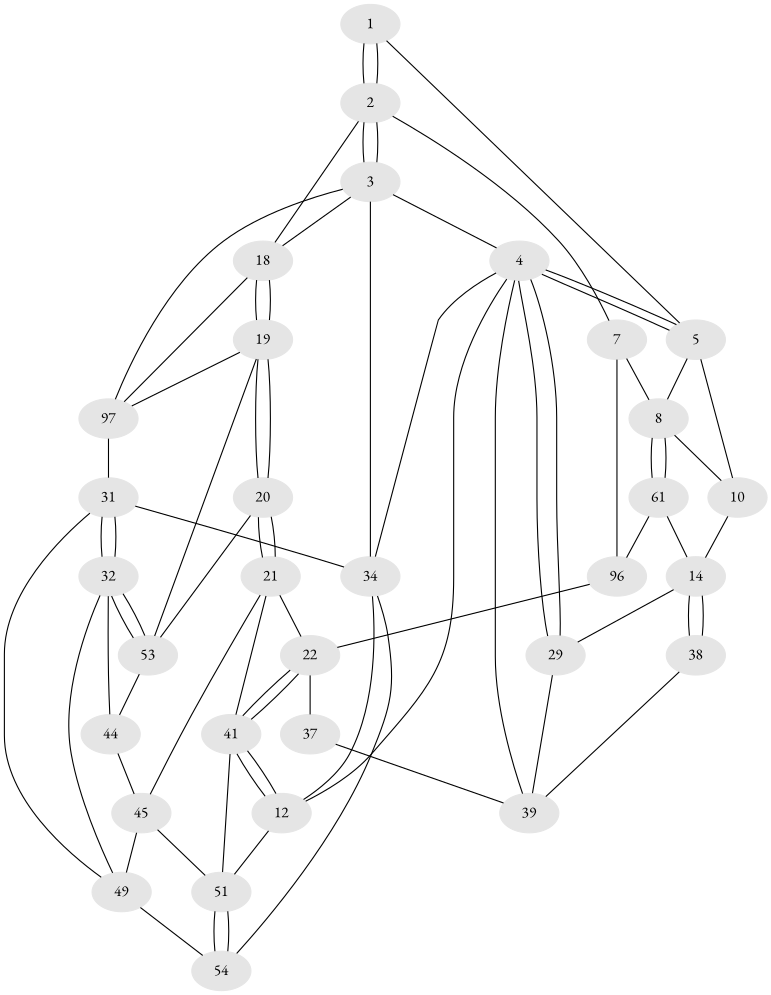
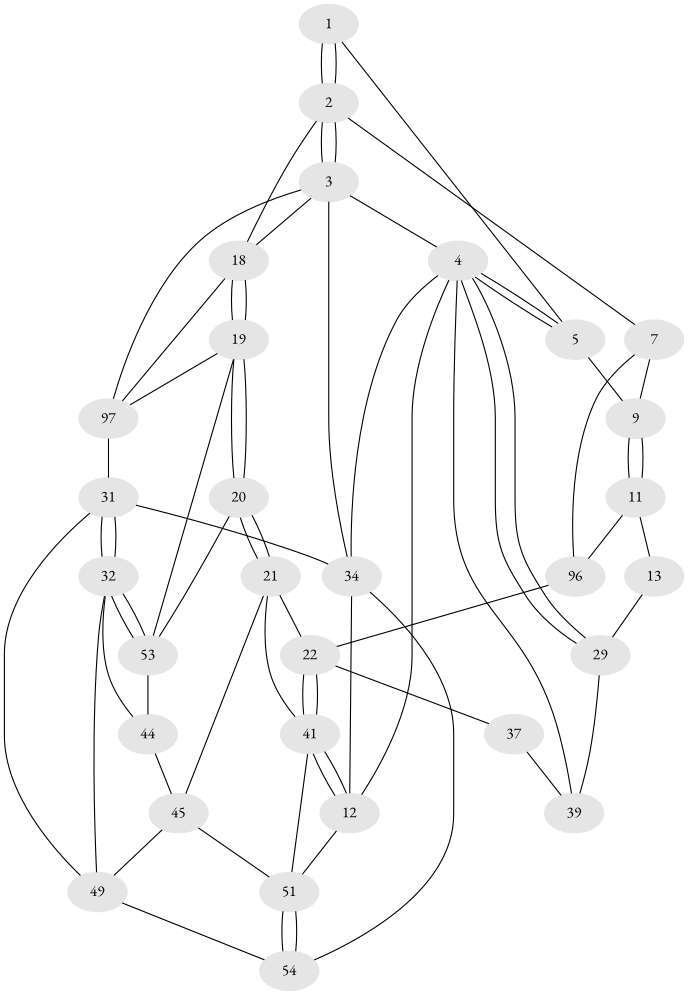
node "8": label "8" -> "9"
node "61": label "61" -> "11"
node "10": removed
node "14": label "14" -> "13"
node "38": removed
